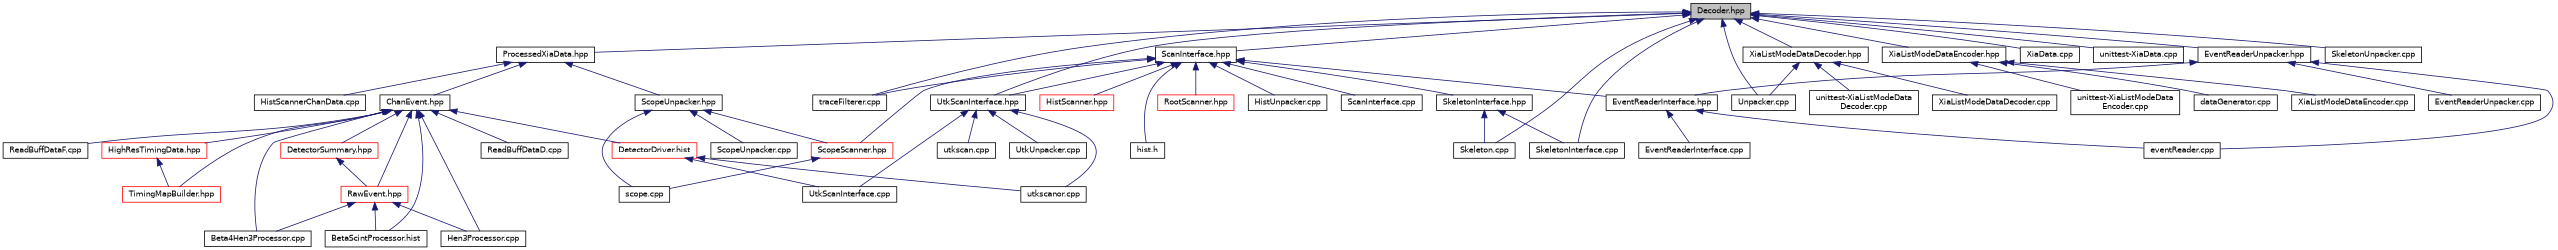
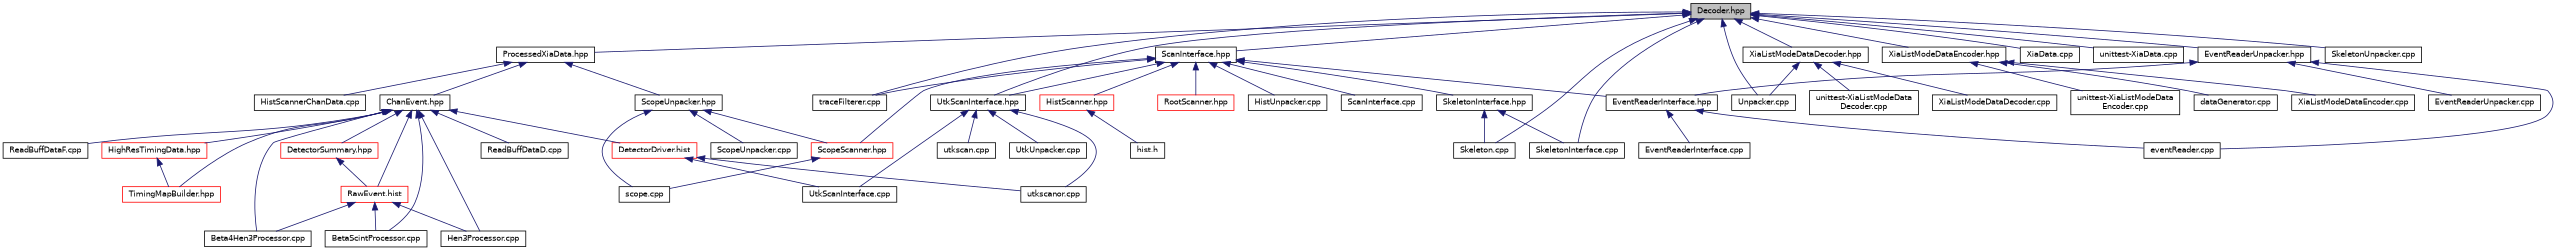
edge "hist.h" -> "ScanInterface.hpp": now "hist.h" -> "HistScanner.hpp"
node "RawEvent.hpp": label "RawEvent.hpp" -> "RawEvent.hist"
node "BetaScintProcessor.hist": label "BetaScintProcessor.hist" -> "BetaScintProcessor.cpp"
